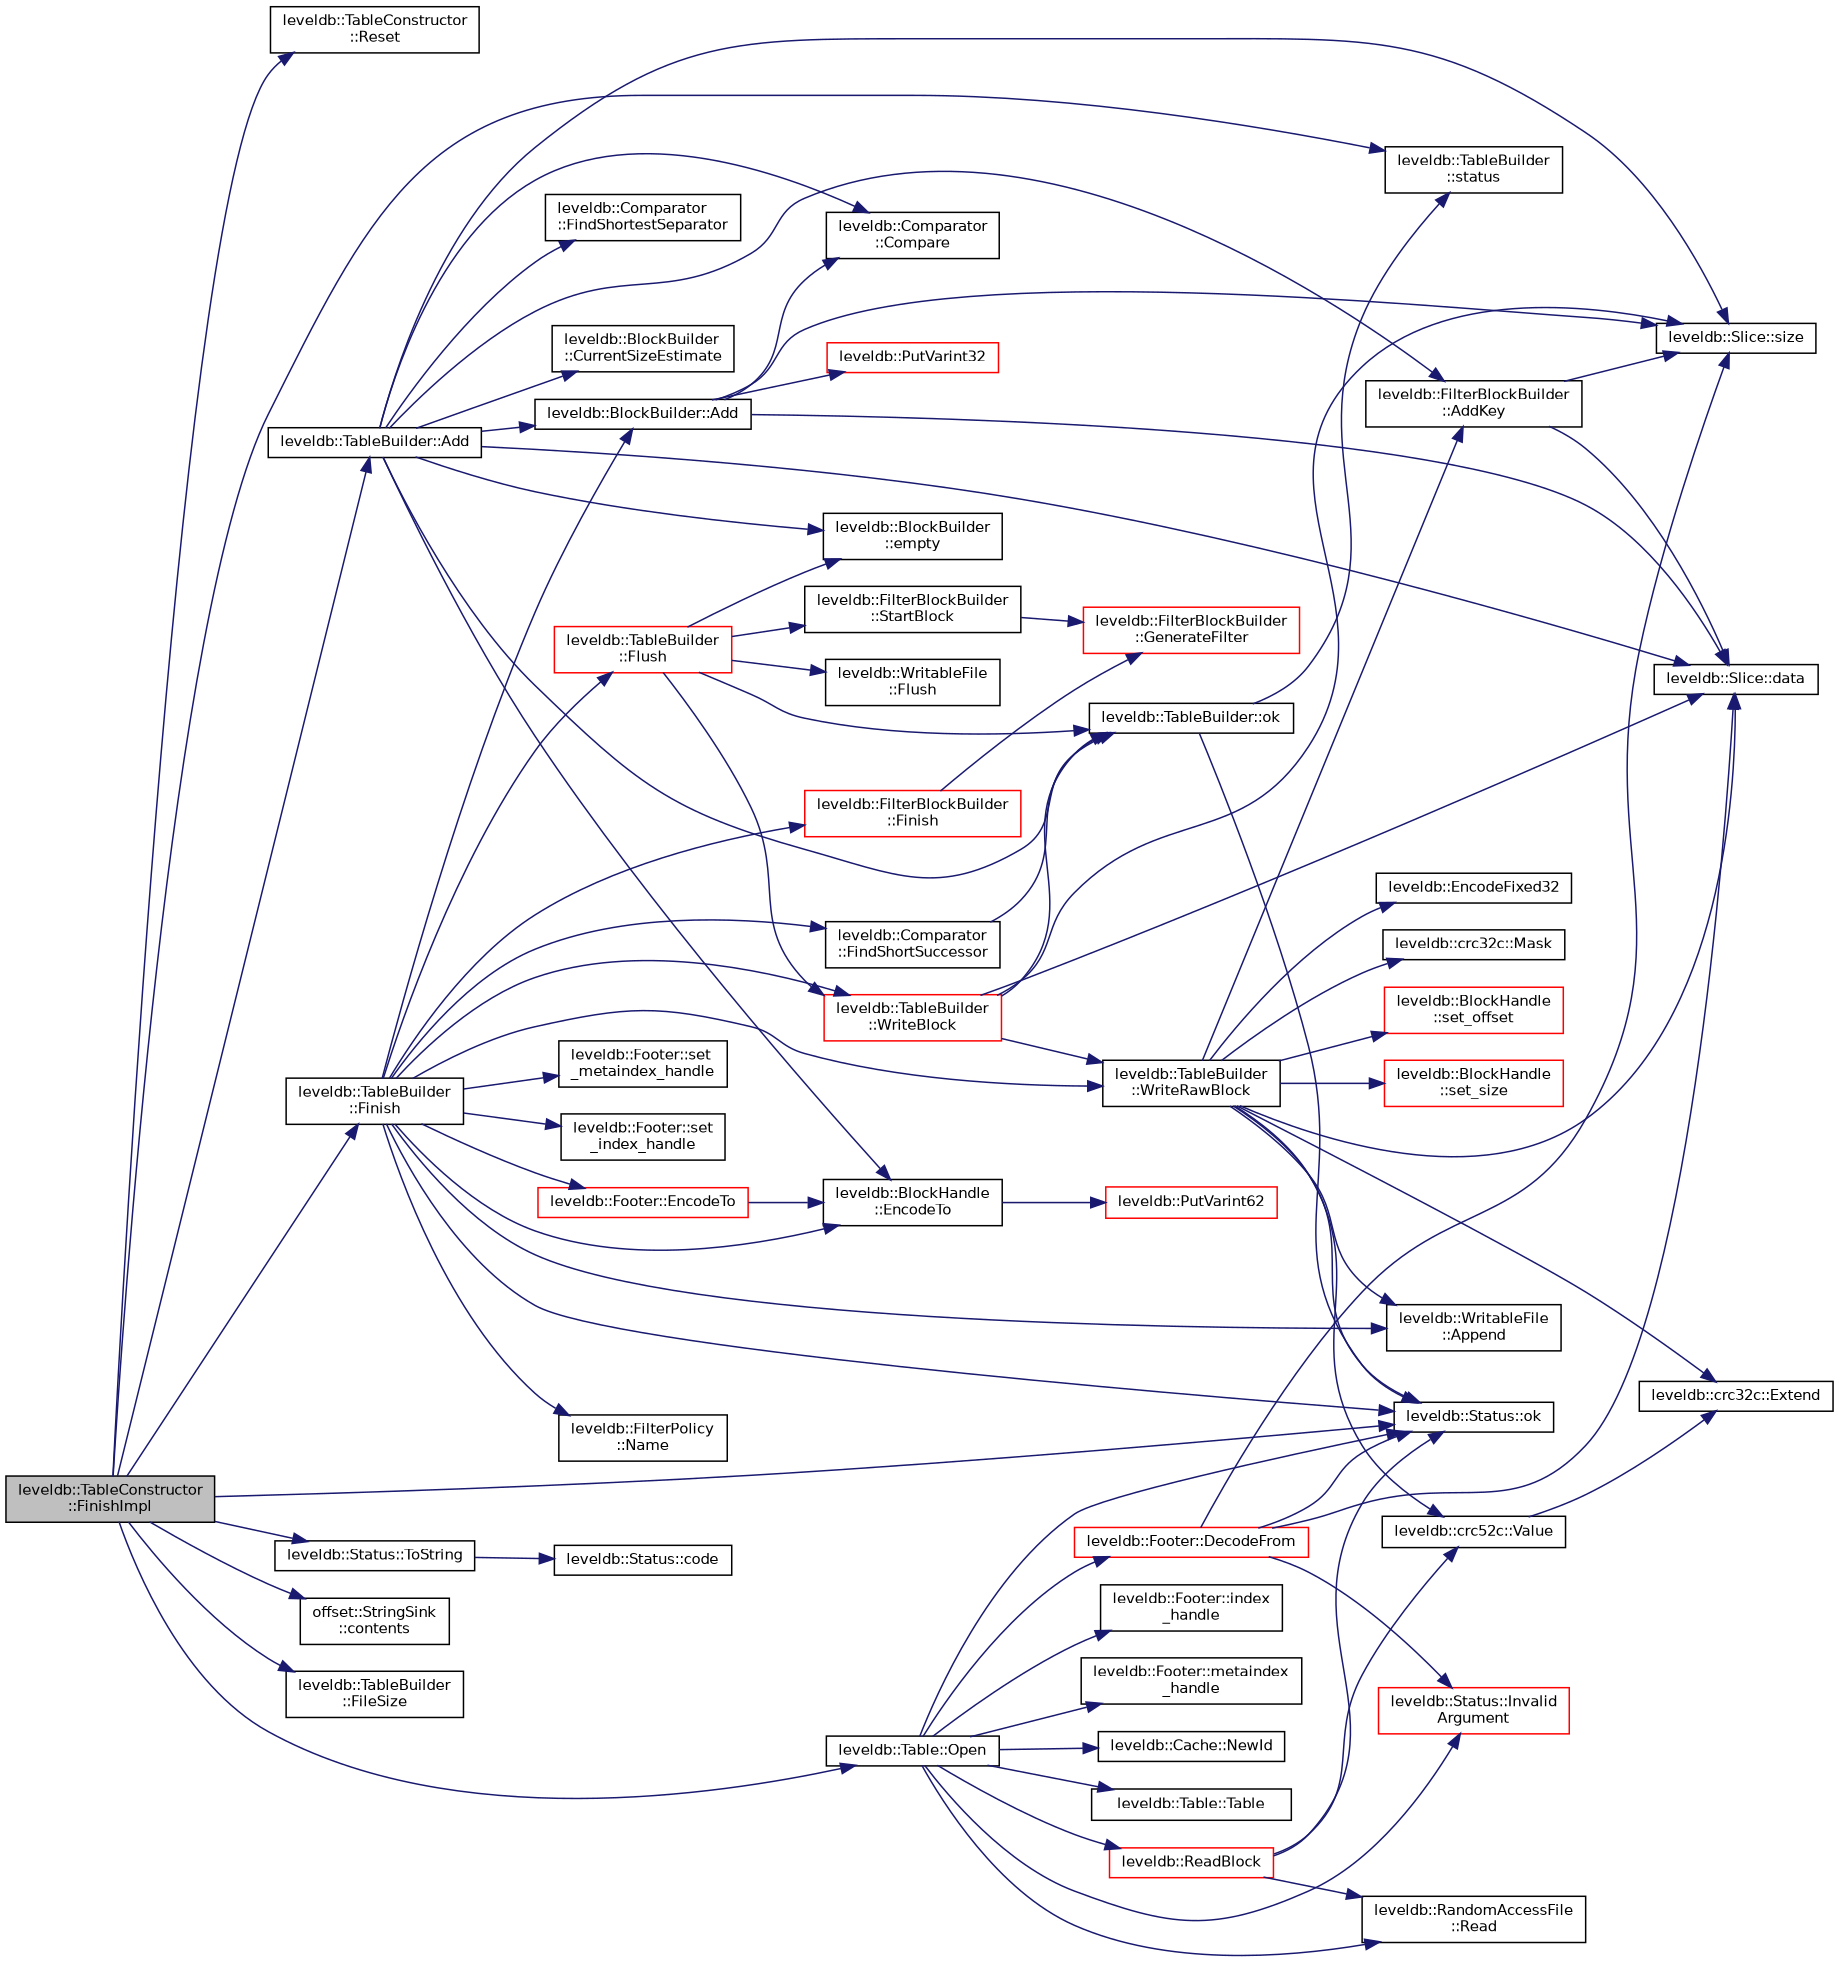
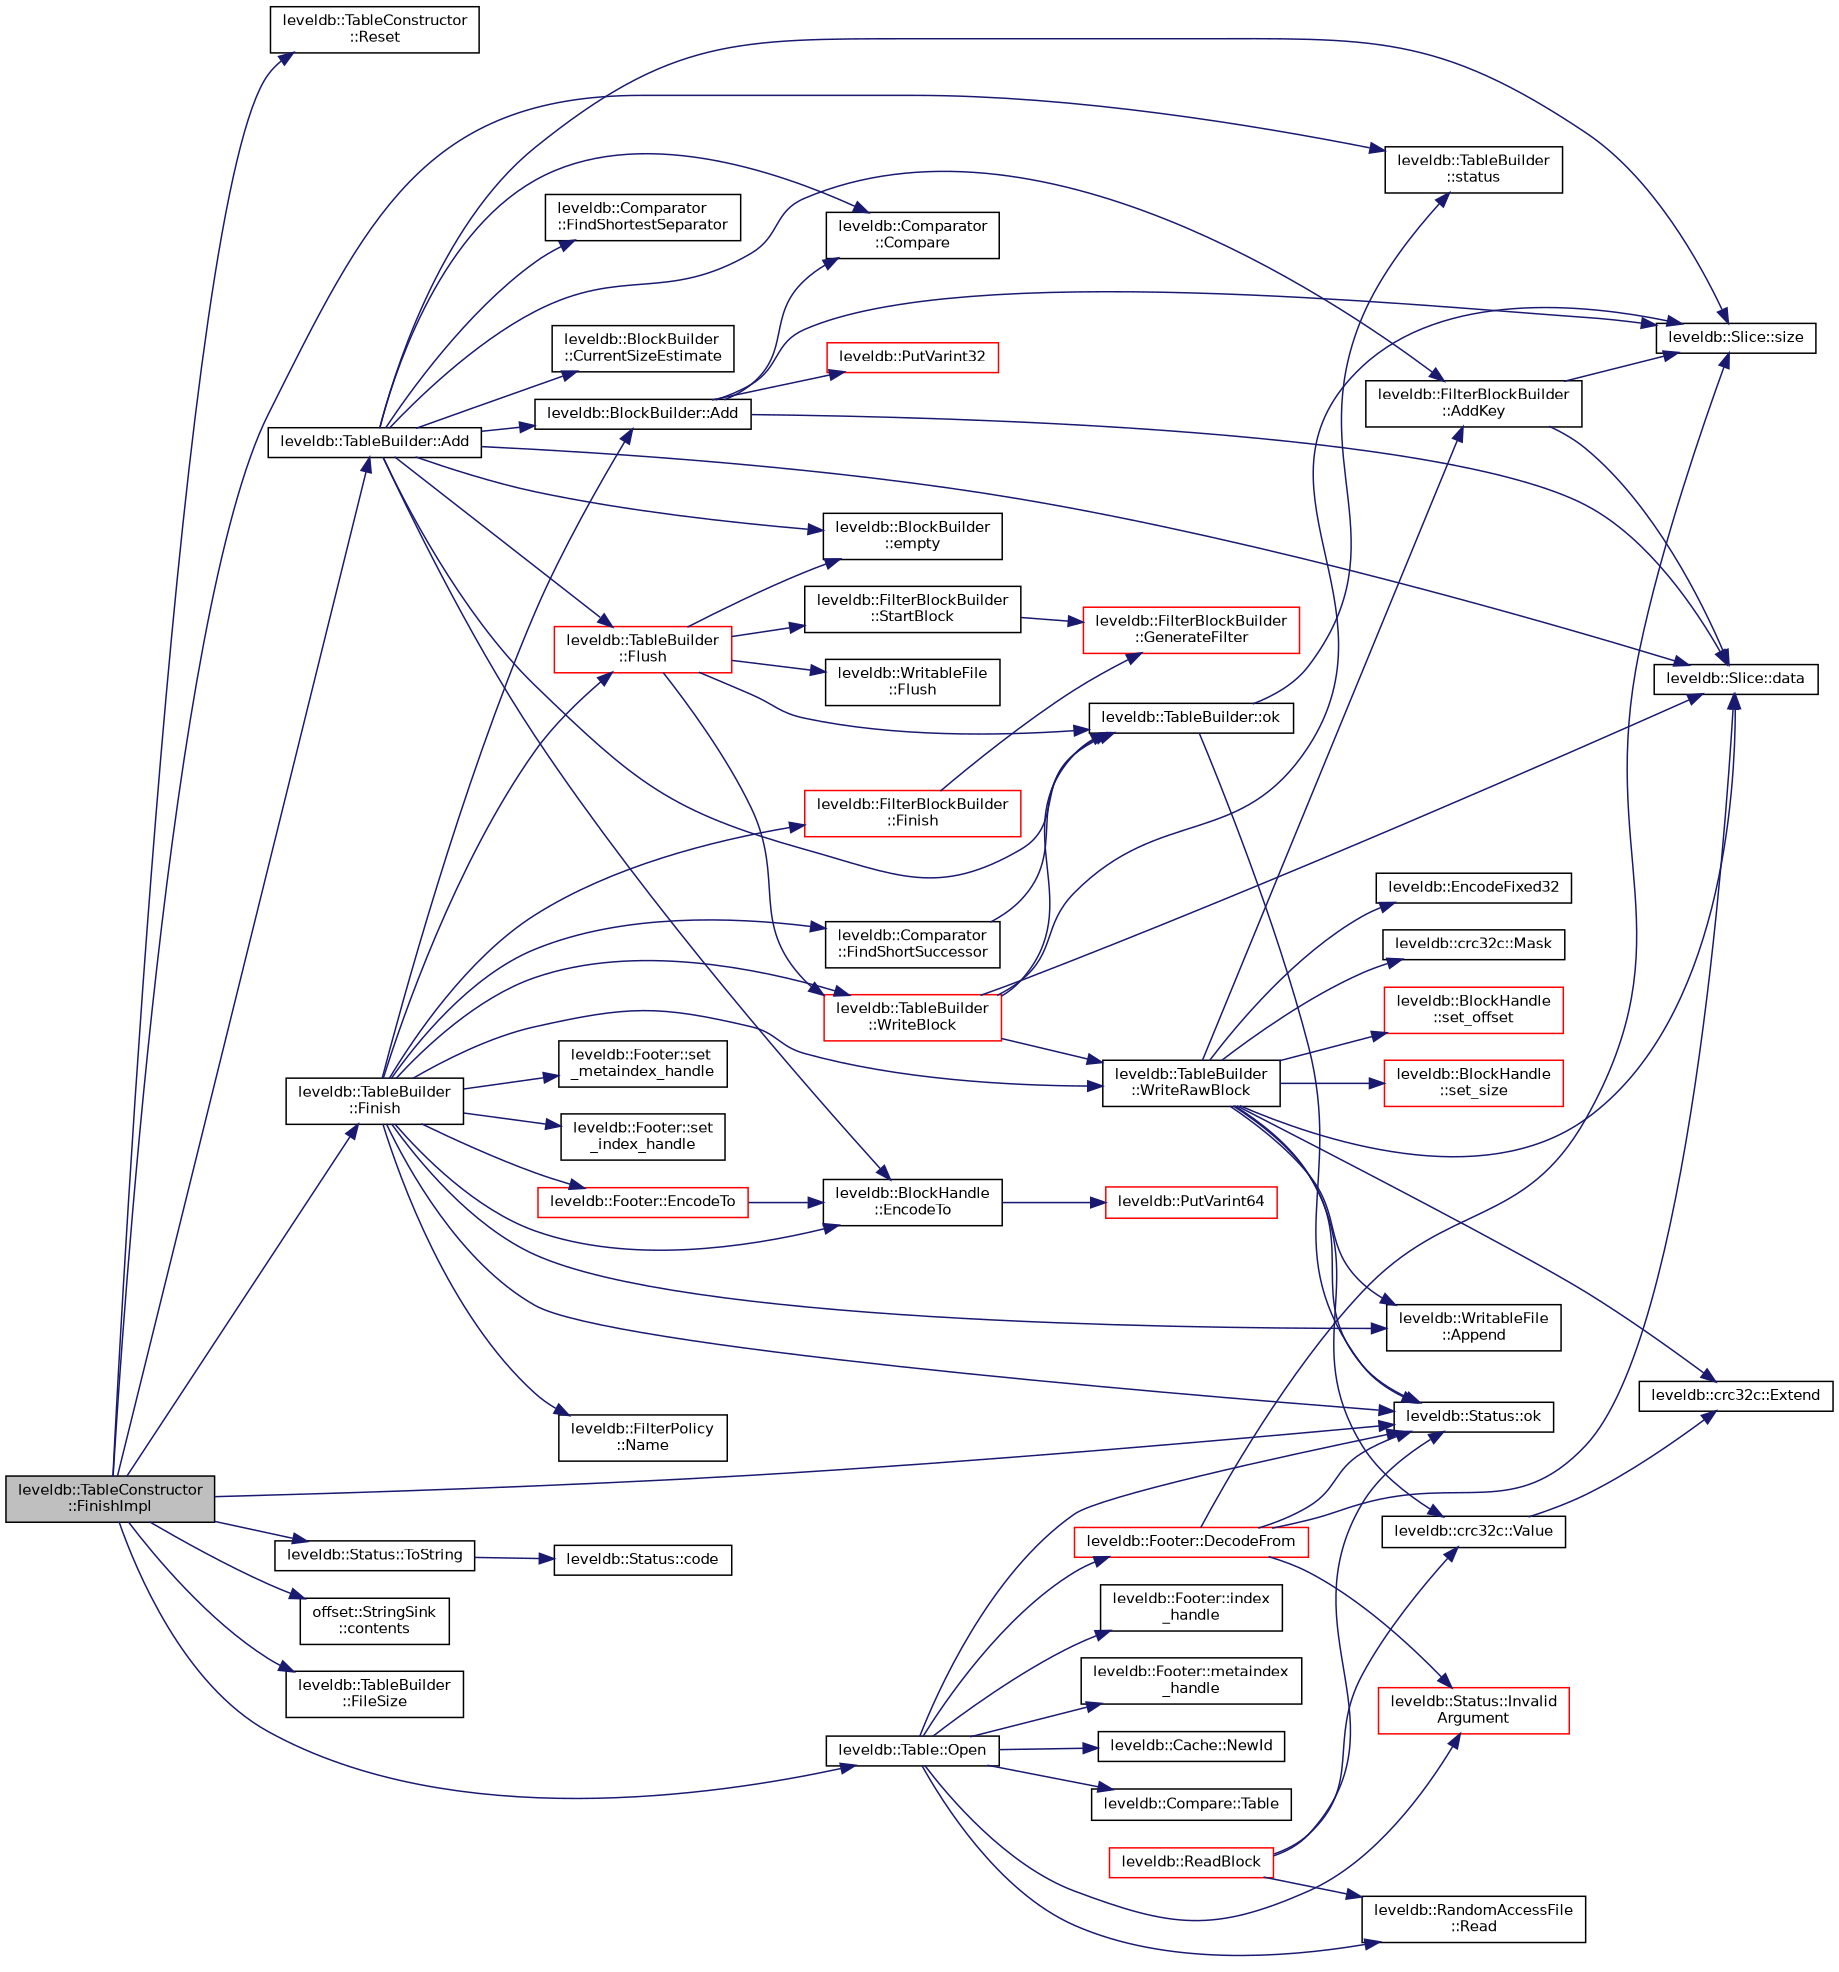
edge "leveldb::TableBuilder::Add" -> "leveldb::TableBuilder ::Flush": added
node "leveldb::PutVarint62": label "leveldb::PutVarint62" -> "leveldb::PutVarint64"
node "leveldb::crc52c::Value": label "leveldb::crc52c::Value" -> "leveldb::crc32c::Value"
node "leveldb::Table::Table": label "leveldb::Table::Table" -> "leveldb::Compare::Table"
edge "leveldb::Table::Open" -> "leveldb::ReadBlock": removed
